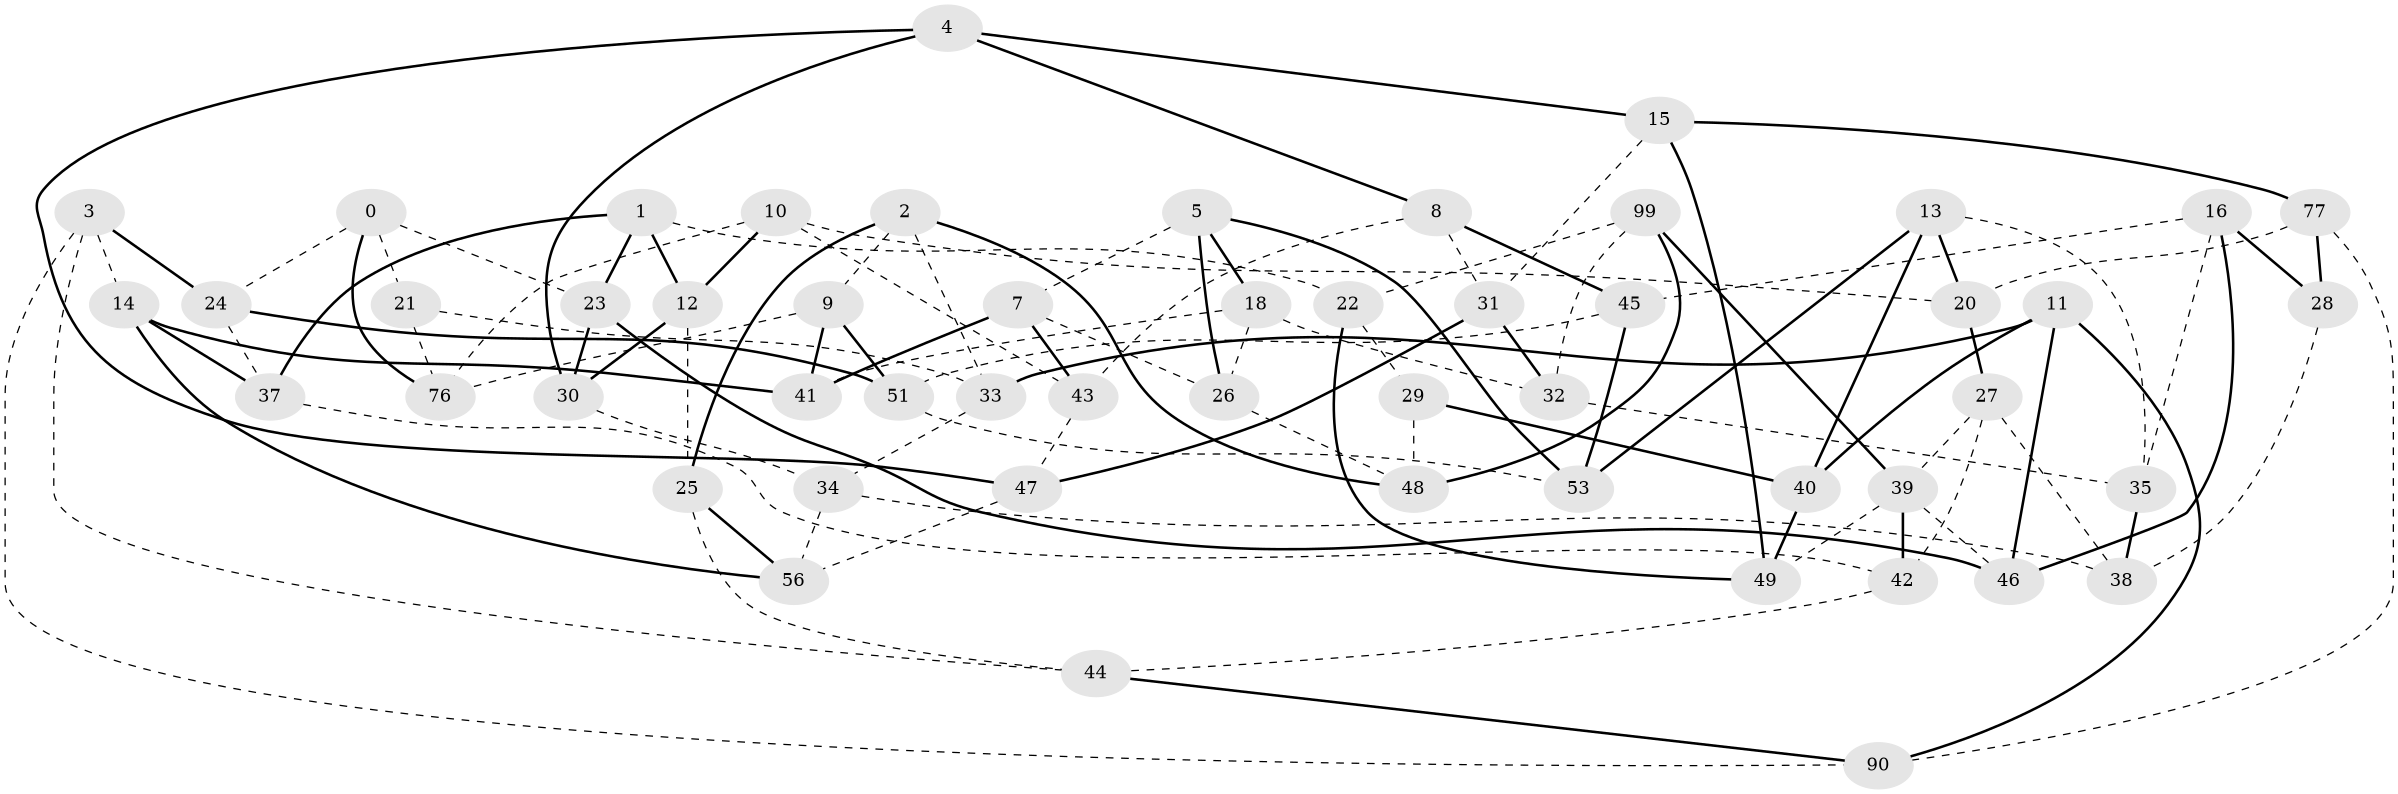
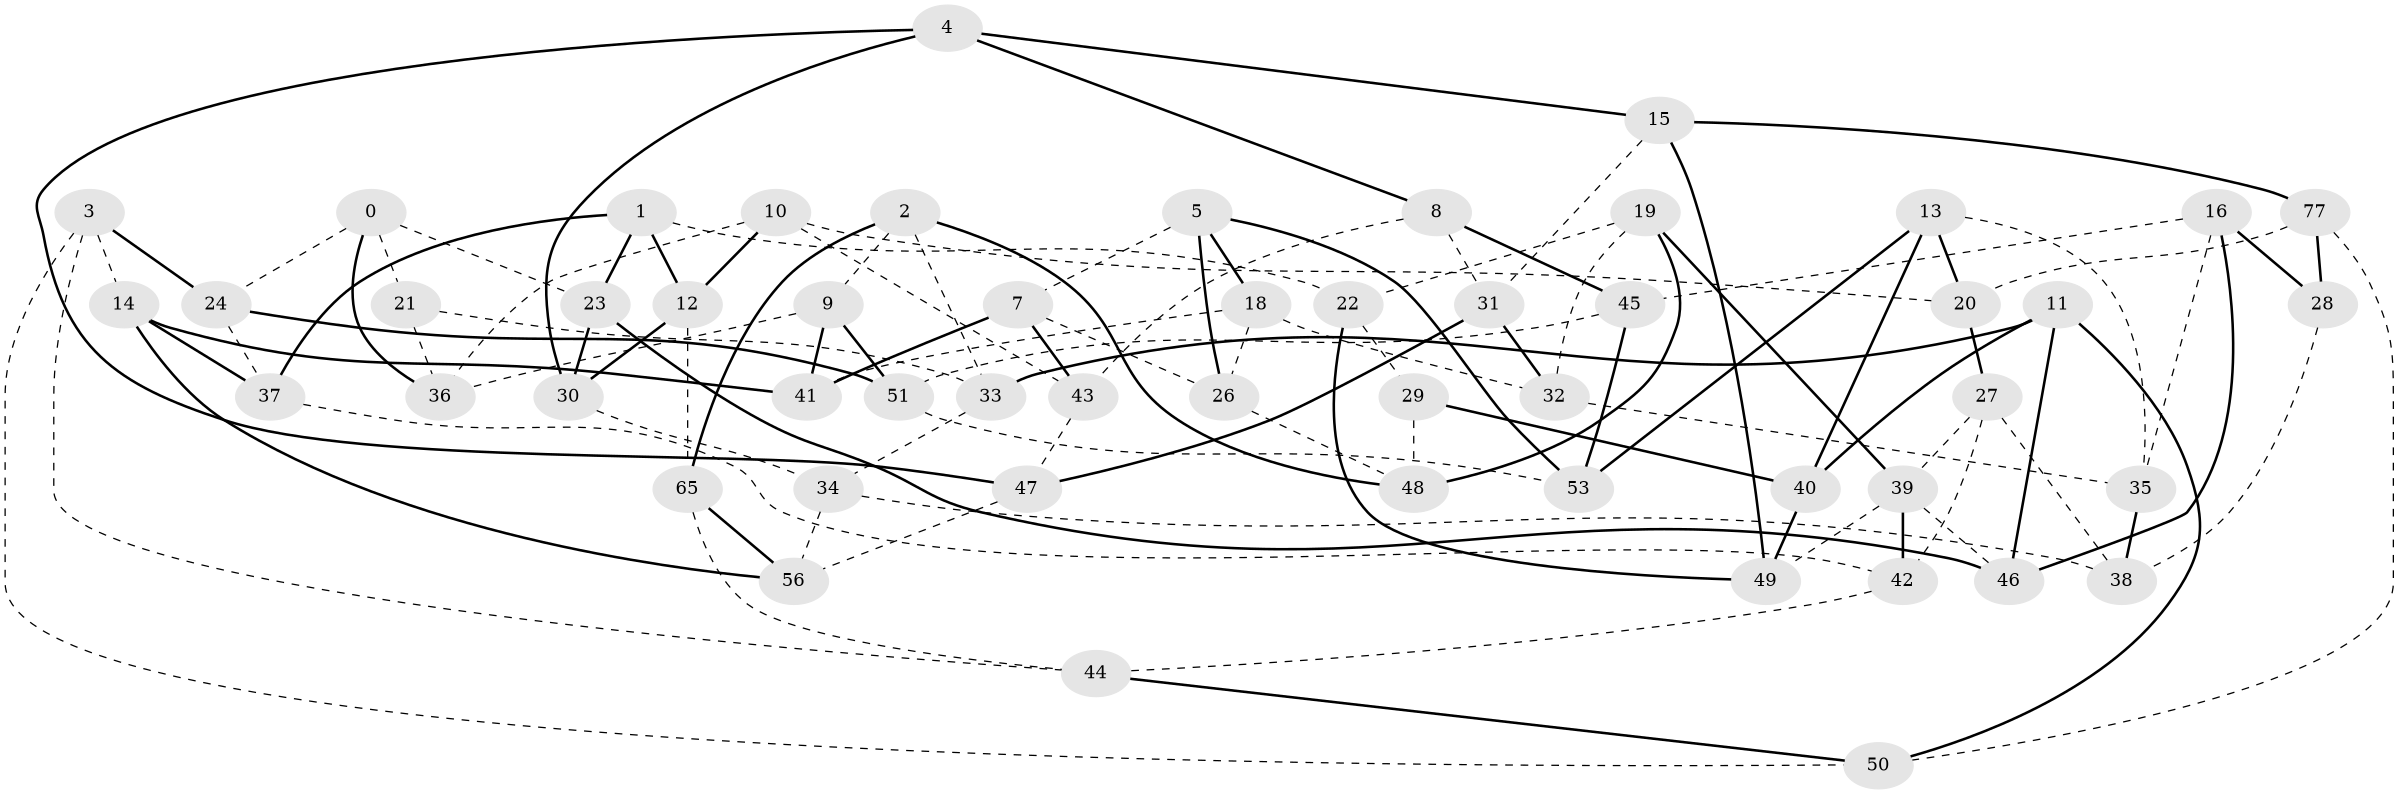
node "99": label "99" -> "19"
node "76": label "76" -> "36"
node "25": label "25" -> "65"
node "90": label "90" -> "50"
